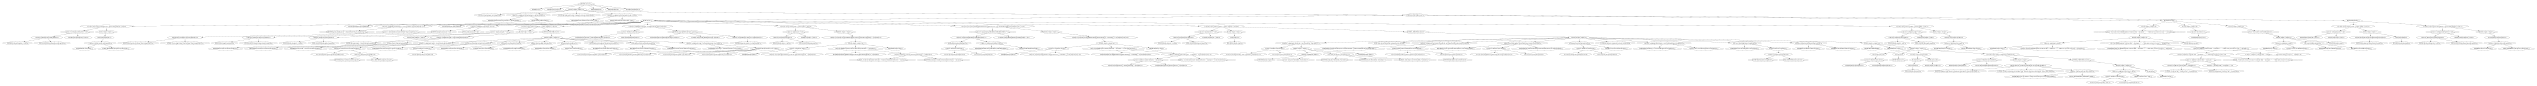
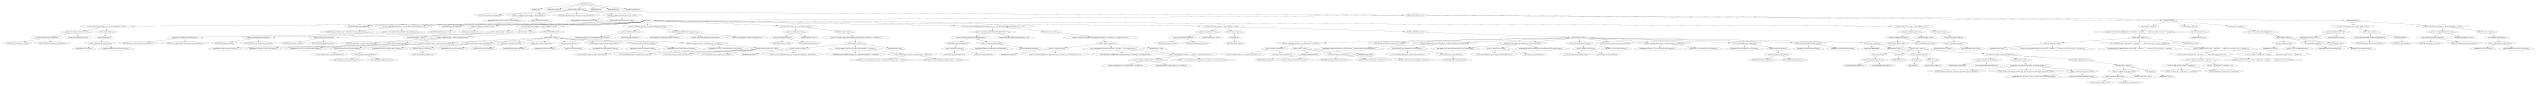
node "(IDENTIFIER,param,<operator>.arrayInitializer)": removed
node "(IDENTIFIER,this,this.wait())": removed
